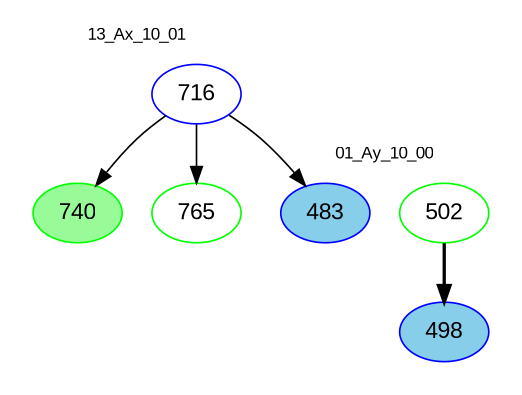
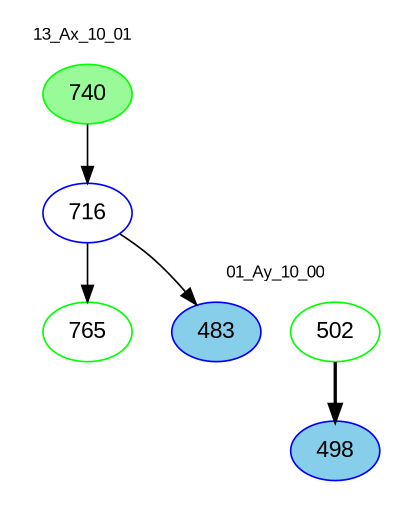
edge "716" -> "740": reversed
